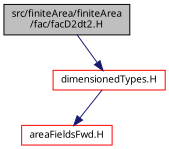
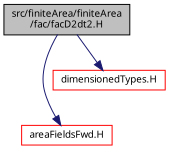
edge "dimensionedTypes.H" -> "areaFieldsFwd.H": now "src/finiteArea/finiteArea /fac/facD2dt2.H" -> "areaFieldsFwd.H"
